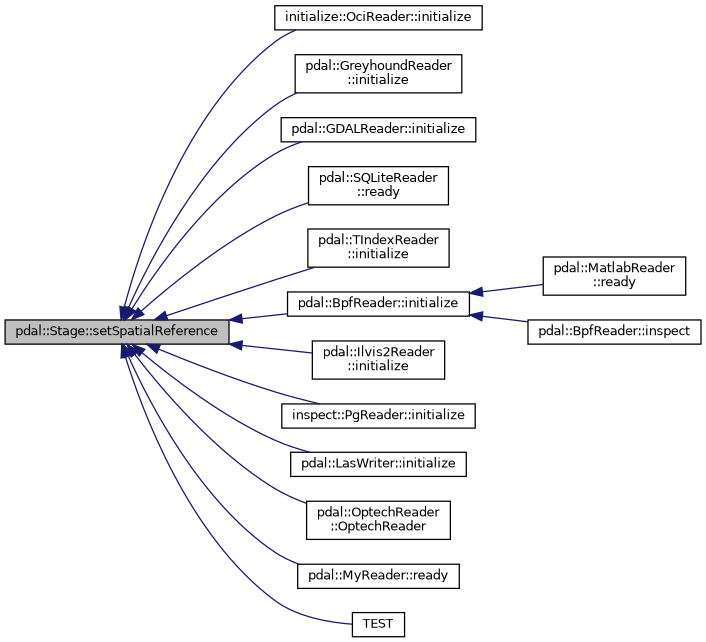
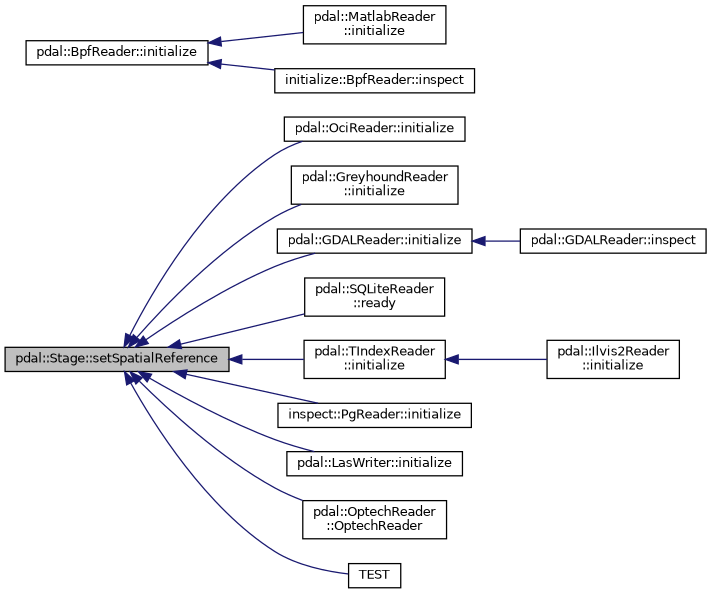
node "initialize::OciReader::initialize": label "initialize::OciReader::initialize" -> "pdal::OciReader::initialize"
node "pdal::GDALReader::inspect": added
node "pdal::MatlabReader ::ready": label "pdal::MatlabReader ::ready" -> "pdal::MatlabReader ::initialize"
edge "pdal::BpfReader::initialize" -> "pdal::Stage::setSpatialReference": removed
node "pdal::BpfReader::inspect": label "pdal::BpfReader::inspect" -> "initialize::BpfReader::inspect"
edge "pdal::Ilvis2Reader ::initialize" -> "pdal::Stage::setSpatialReference": now "pdal::Ilvis2Reader ::initialize" -> "pdal::TIndexReader ::initialize"
node "pdal::MyReader::ready": removed
